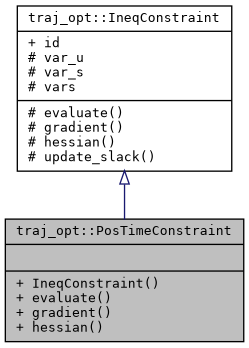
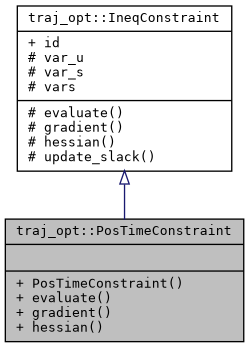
node "traj_opt::PosTimeConstraint": text "+ IneqConstraint()" -> "+ PosTimeConstraint()"
